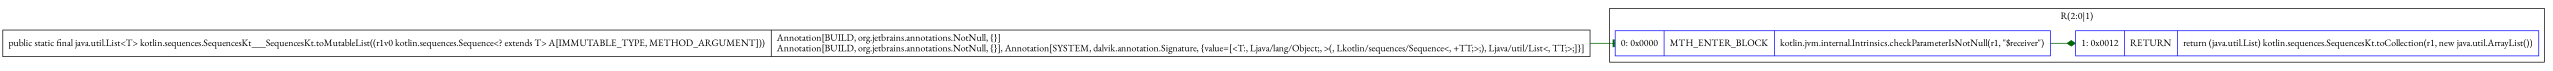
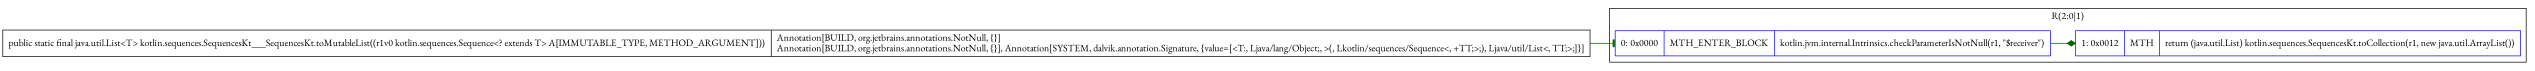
node "1: 0x0012": text "RETURN" -> "MTH"
